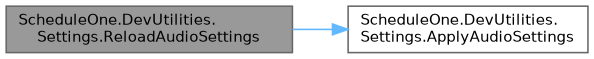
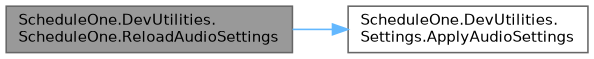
node "ScheduleOne.DevUtilities. Settings.ReloadAudioSettings": label "ScheduleOne.DevUtilities. Settings.ReloadAudioSettings" -> "ScheduleOne.DevUtilities. ScheduleOne.ReloadAudioSettings"
